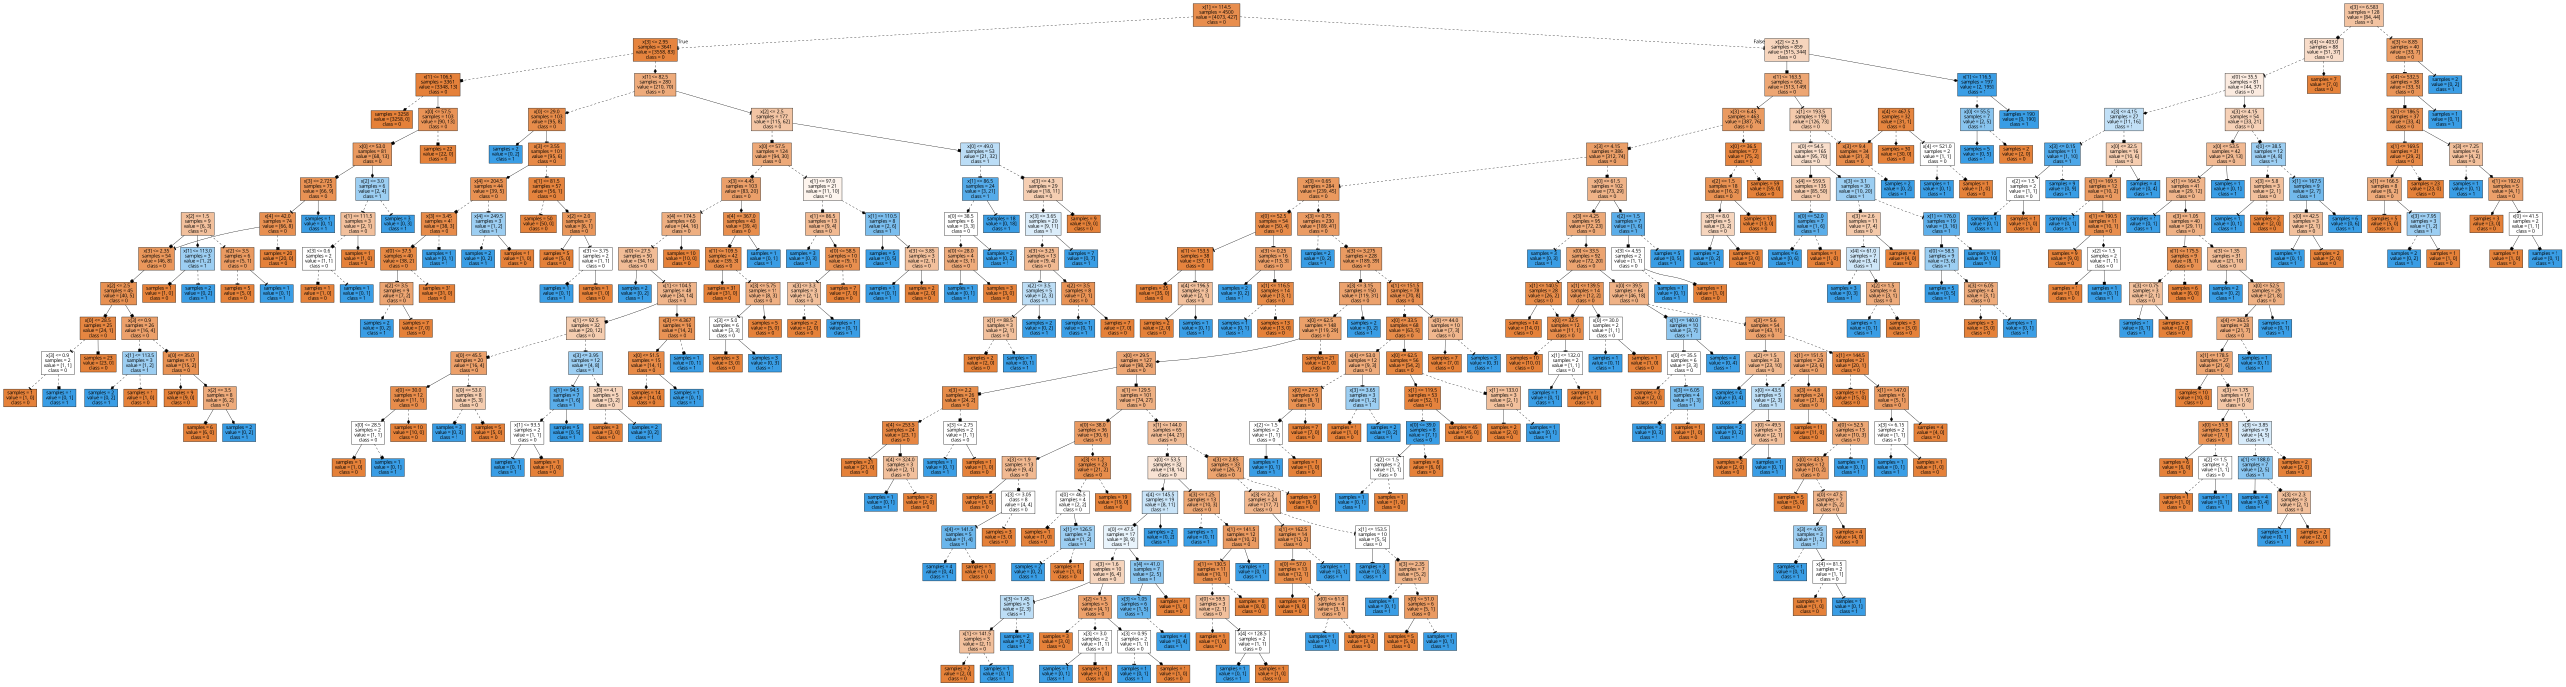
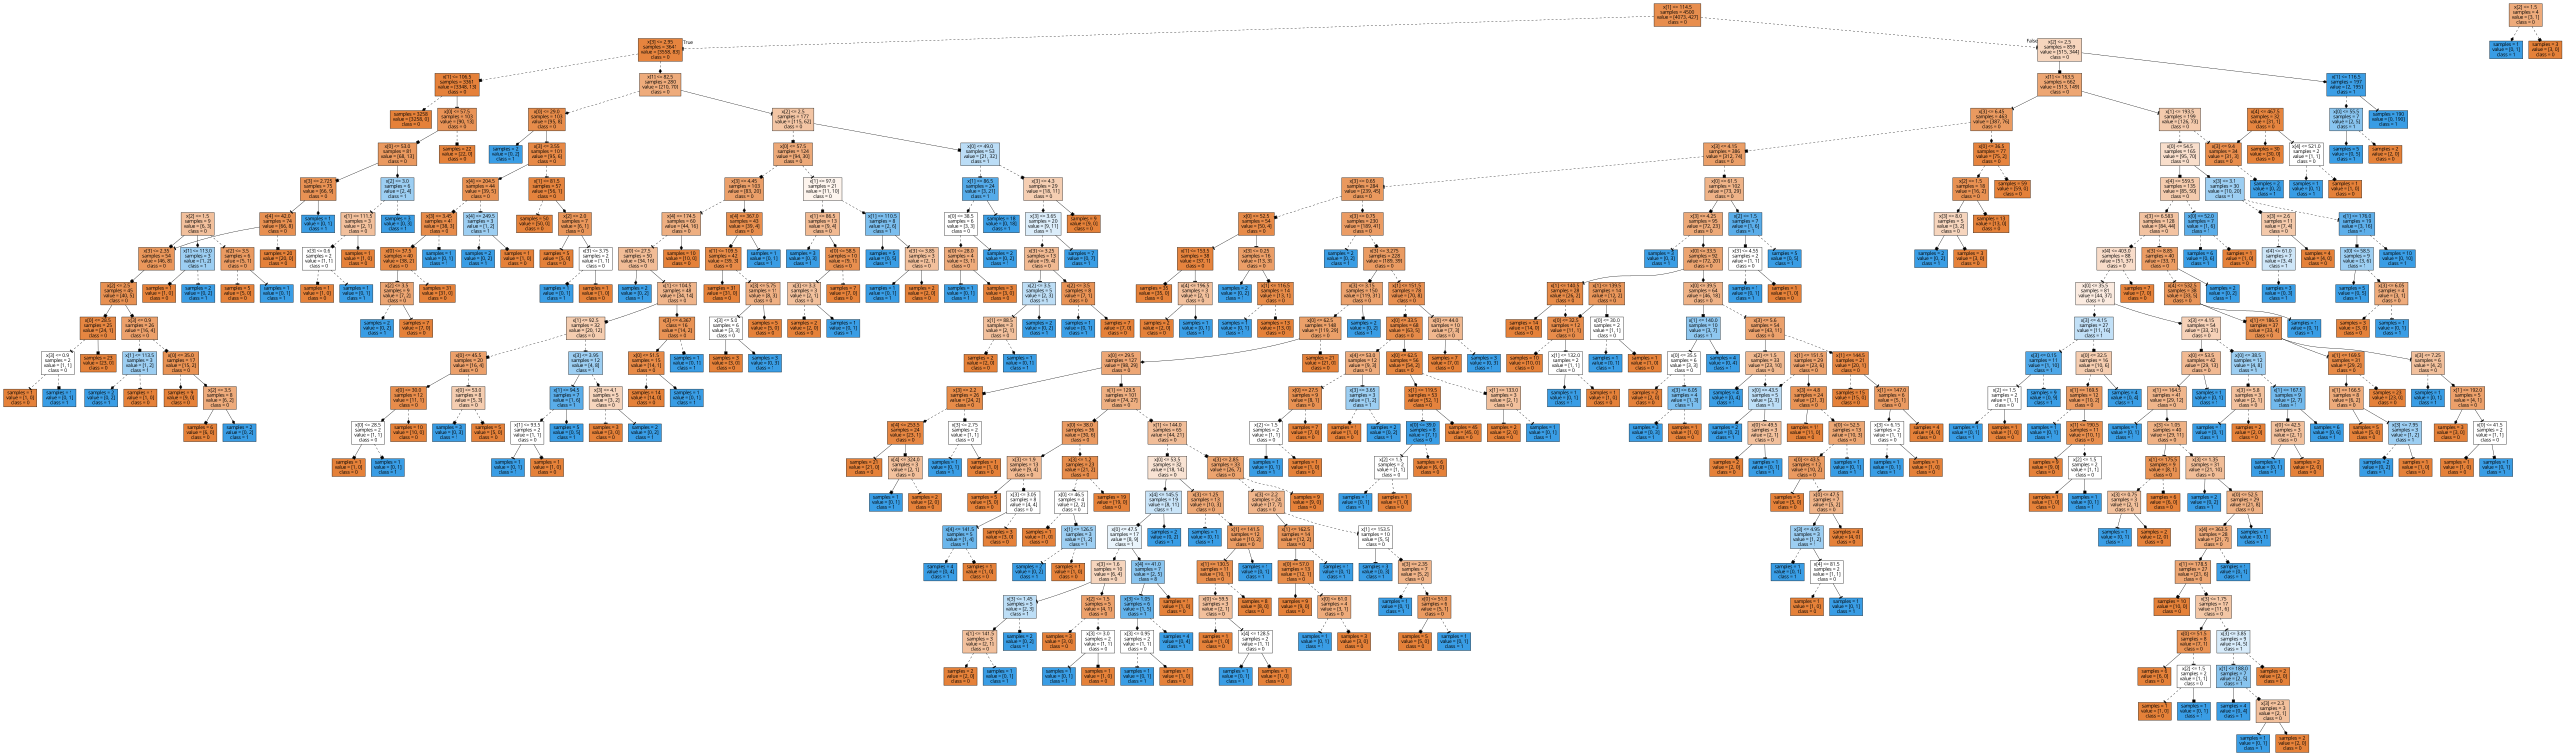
edge "x[4] <= 559.5 samples = 135 value = [85, 50] class = 0" -> "x[3] <= 6.583 samples = 128 value = [84, 44] class = 0": added
edge "x[4] <= 61.0 samples = 7 value = [3, 4] class = 1" -> "x[2] <= 1.5 samples = 4 value = [3, 1] class = 0": removed
node "x[3] <= 4.367 samples = 16 value = [14, 2] class = 0": label "x[3] <= 4.367 samples = 16 value = [14, 2] class = 0" -> "x[3] <= 4.367 class = 16 value = [14, 2] class = 0"
node "x[3] <= 3.05 class = 8 value = [4, 4] class = 0": label "x[3] <= 3.05 class = 8 value = [4, 4] class = 0" -> "x[3] <= 3.05 samples = 8 value = [4, 4] class = 0"
node "x[4] <= 41.0 samples = 7 value = [2, 5] class = 1": label "x[4] <= 41.0 samples = 7 value = [2, 5] class = 1" -> "x[4] <= 41.0 samples = 7 value = [2, 5] class = 8"
edge "x[2] <= 1.5 samples = 5 value = [4, 1] class = 0" -> "x[3] <= 0.95 samples = 2 value = [1, 1] class = 0": now "x[3] <= 1.05 samples = 6 value = [1, 5] class = 1" -> "x[3] <= 0.95 samples = 2 value = [1, 1] class = 0"
